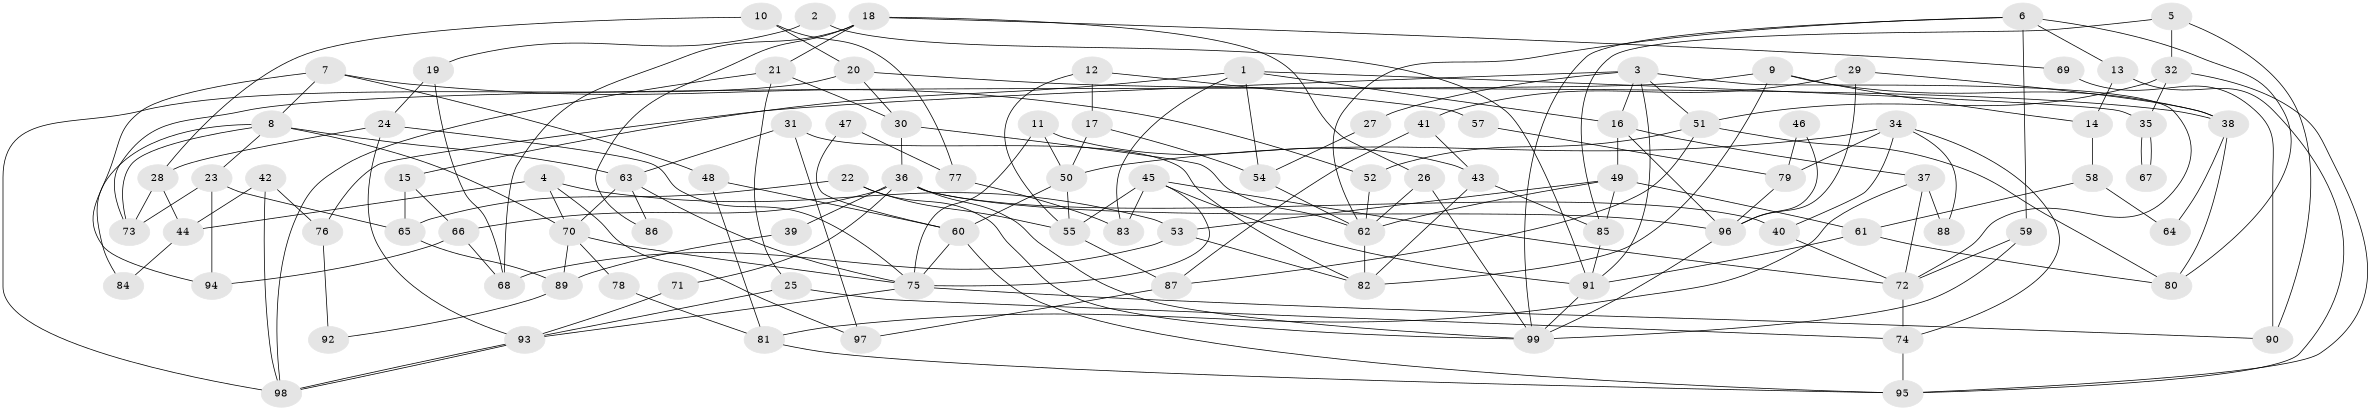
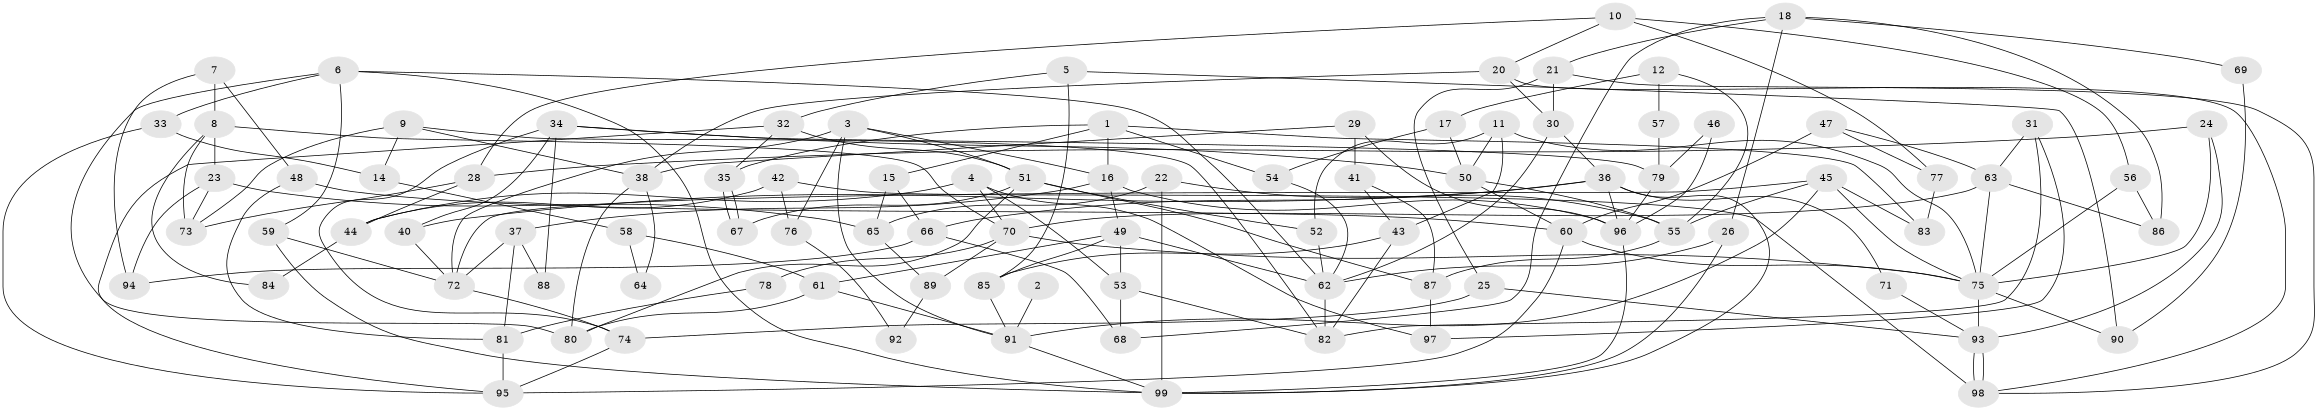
node "19": removed
node "13": label "13" -> "33"
edge "7" -- "52": now "11" -- "52"
node "27": removed
edge "8" -- "63": now "47" -- "63"
node "56": added
edge "51" -- "67": added
node "39": removed
